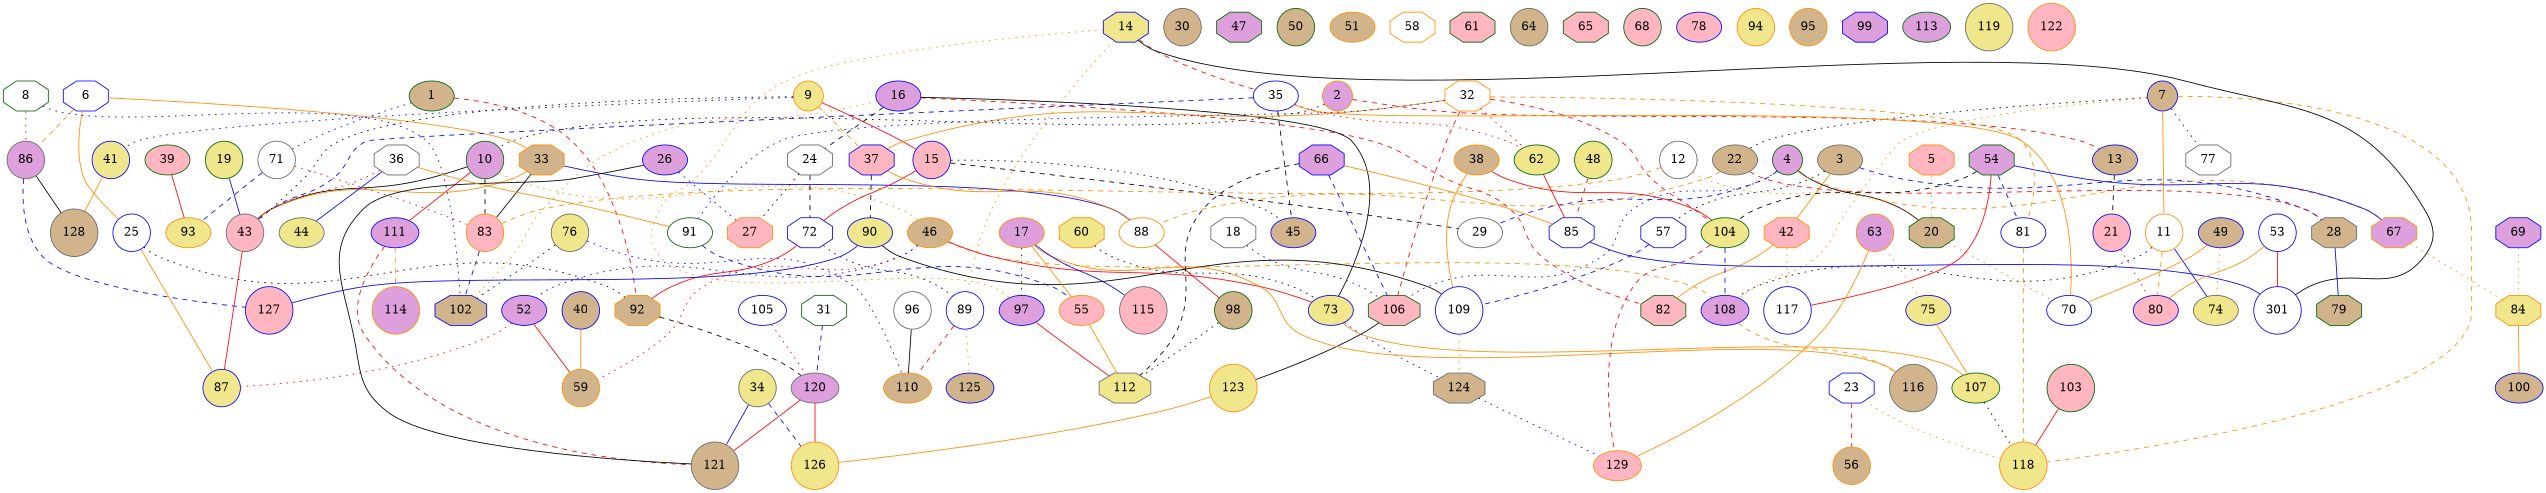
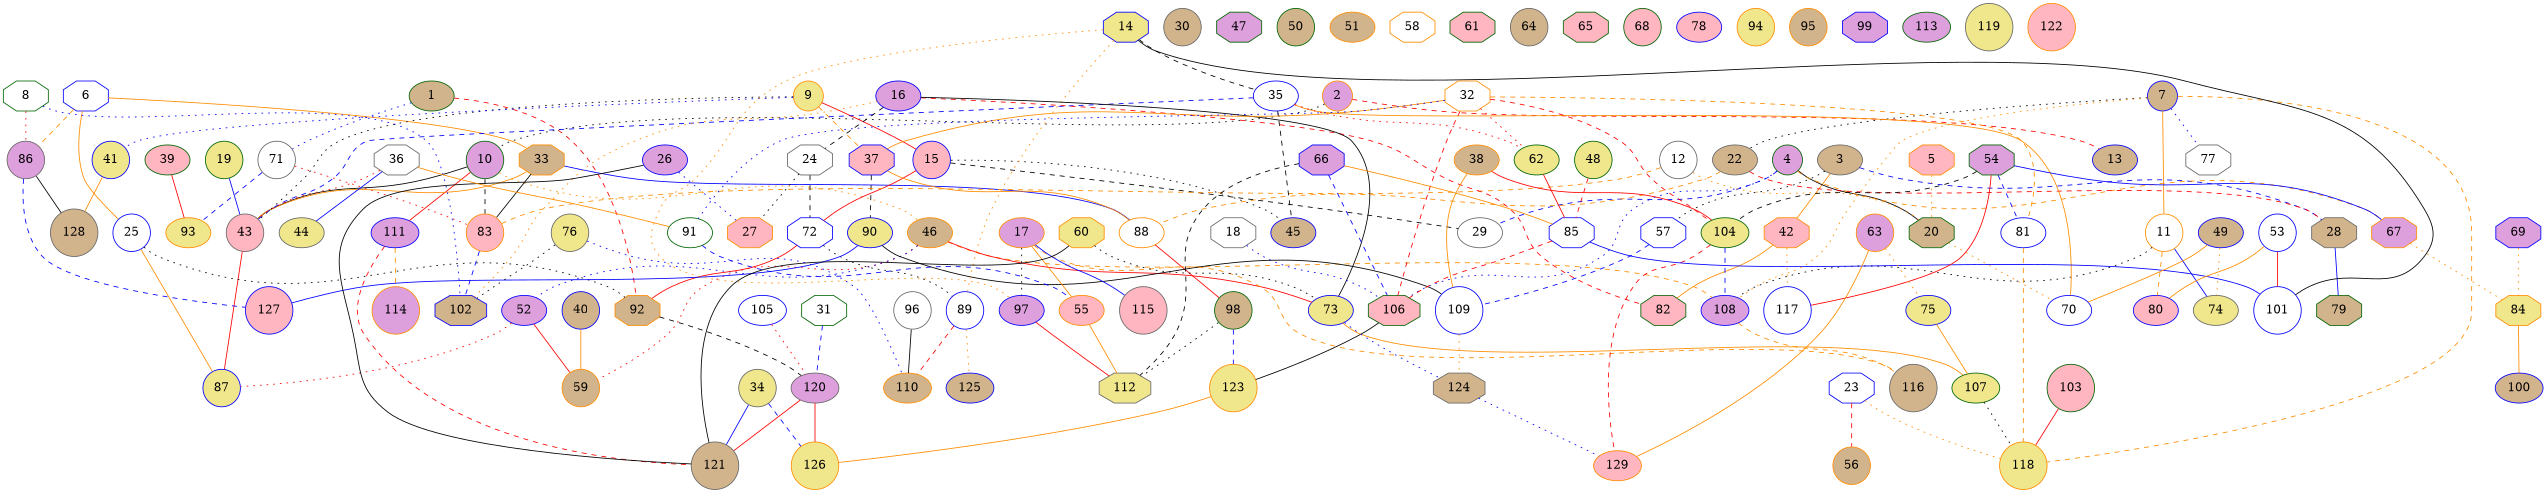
edge "14" -- "35": color red -> black
node "21": removed
edge "85" -- "106": added
edge "60" -- "121": added
node "301": label "301" -> "101"
edge "98" -- "123": added
edge "17" -- "116": style solid -> dashed
